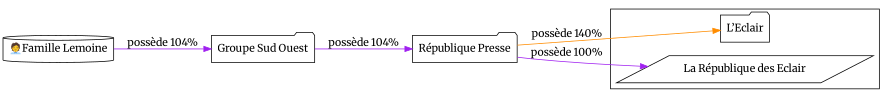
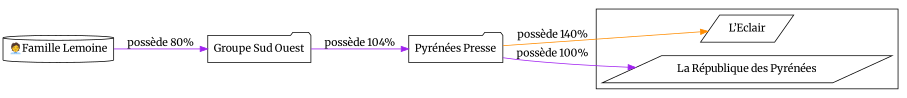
node "L’Eclair": shape folder -> parallelogram
edge "🧑‍💼Famille Lemoine" -> "Groupe Sud Ouest": label "possède 104%" -> "possède 80%"
node "République Presse": label "République Presse" -> "Pyrénées Presse"
node "La République des Eclair": label "La République des Eclair" -> "La République des Pyrénées"
